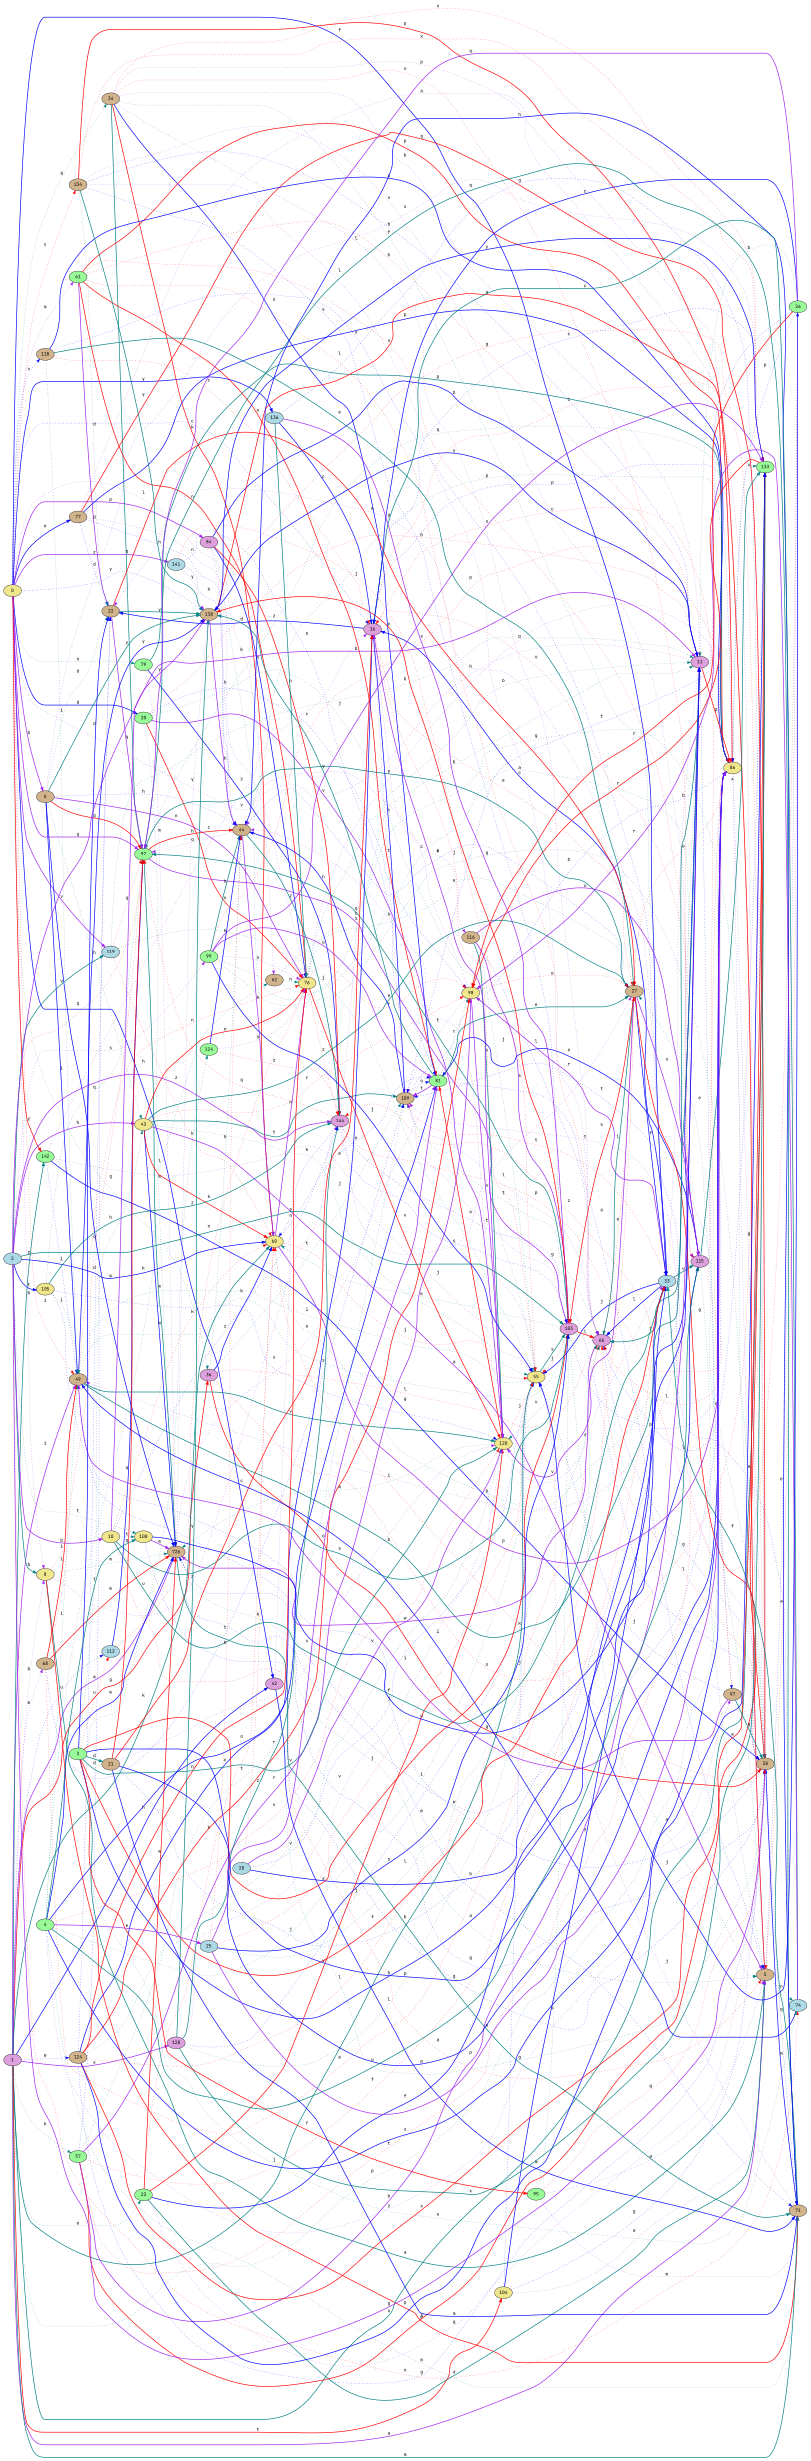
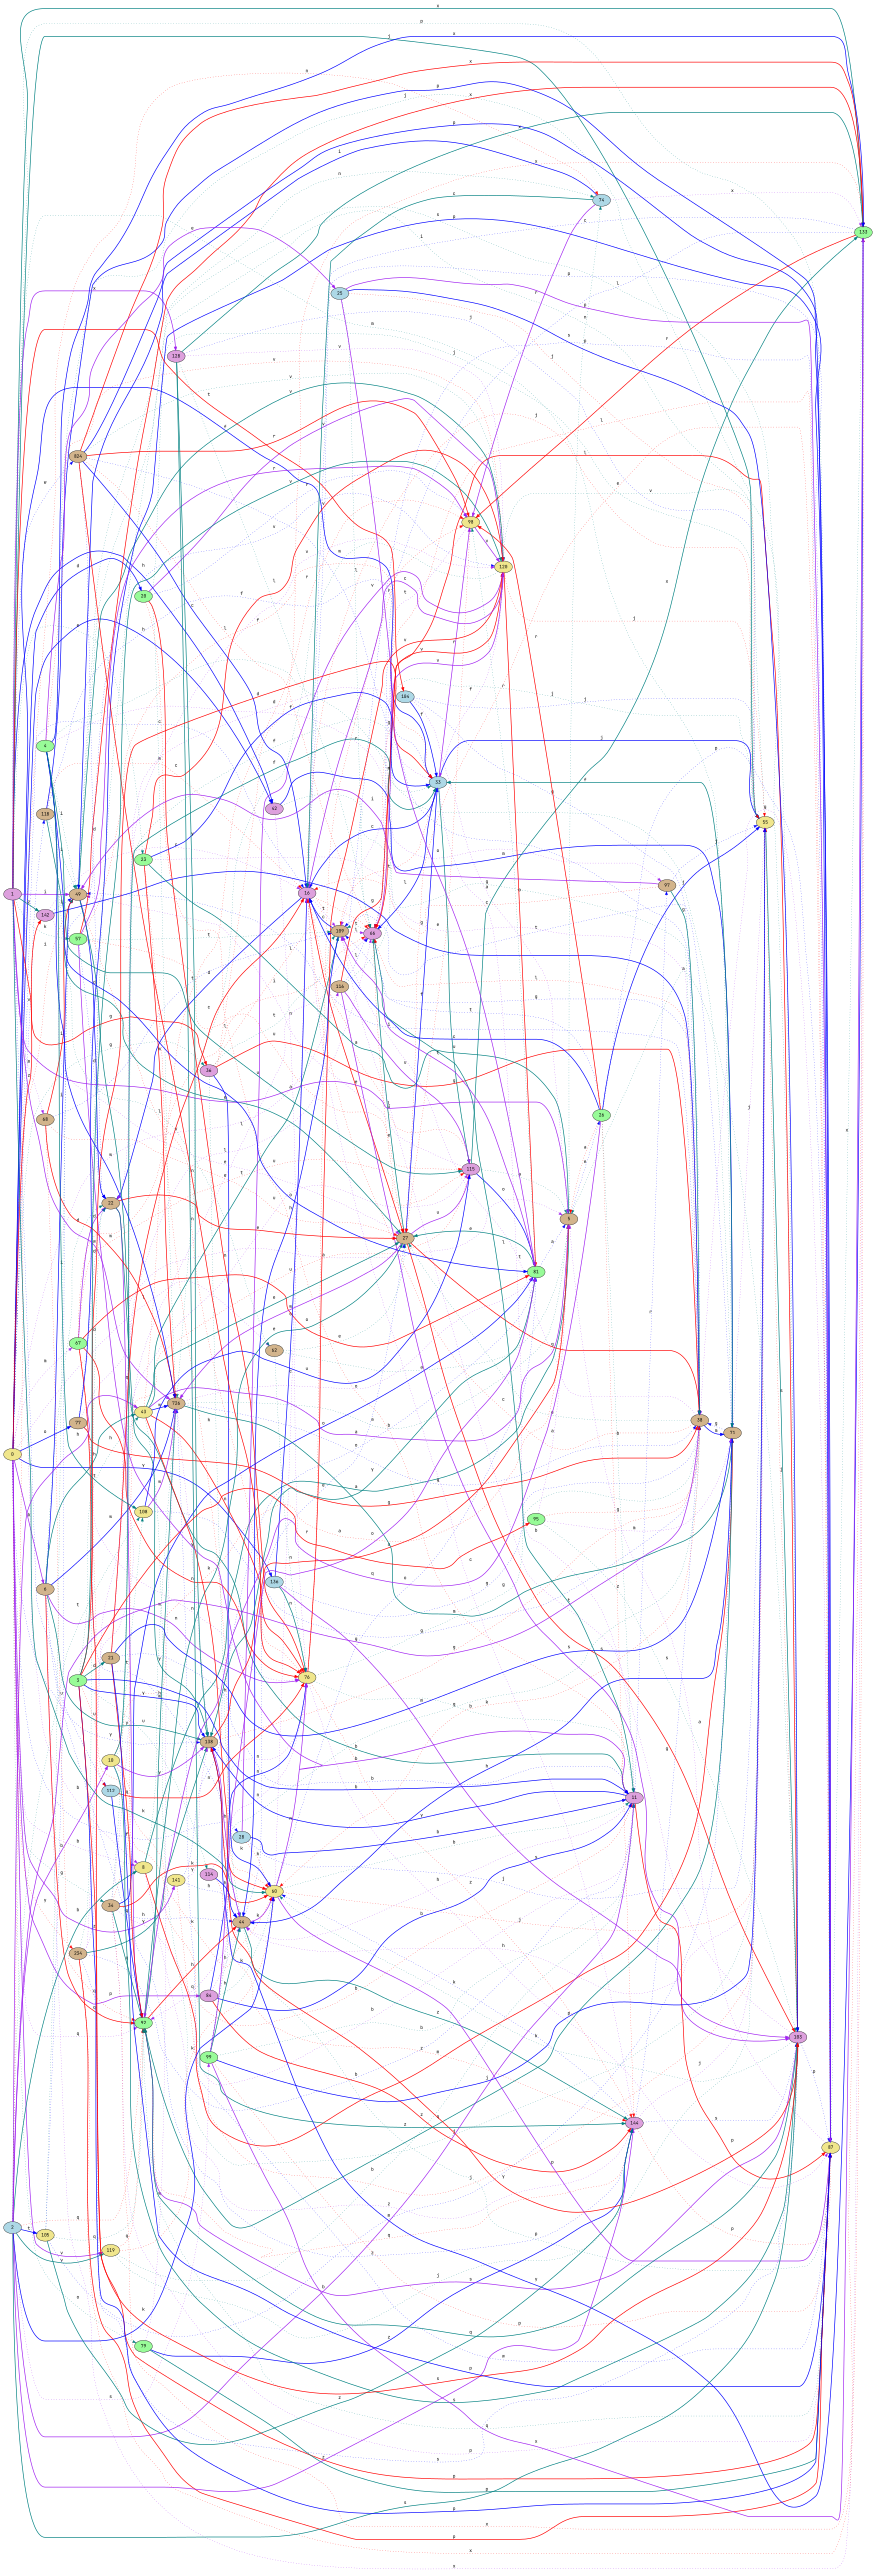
edge "74" -> "133": added, label "x"
node "61": label "61" -> "67"
node "141": fillcolor lightblue -> khaki
edge "0" -> "92": style bold -> dotted
node "86": label "86" -> "87"
edge "16" -> "27": style dotted -> bold
edge "98" -> "16": now "60" -> "16"
node "119": fillcolor lightblue -> khaki
edge "6" -> "43": style dotted -> bold
node "114": fillcolor palegreen -> plum
edge "109" -> "81": removed, label "o"
node "142": fillcolor palegreen -> plum
edge "116" -> "120": color teal -> red
edge "112" -> "76": style dotted -> bold
edge "25" -> "44": removed, label "h"
edge "8" -> "49": removed, label "i"
edge "0" -> "28": added, label "f"
edge "3" -> "33": label "f" -> "d"
node "124": label "124" -> "824"
edge "57" -> "115": label "t" -> "u"
edge "4" -> "97": label "z" -> "r"
node "104": fillcolor khaki -> lightblue
edge "1" -> "71": style bold -> dotted
